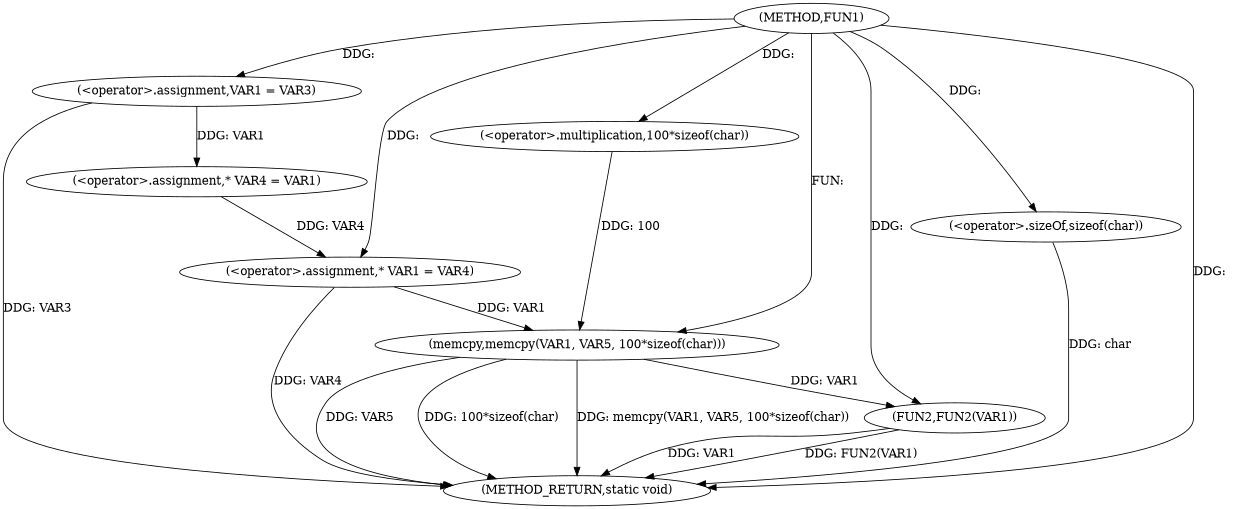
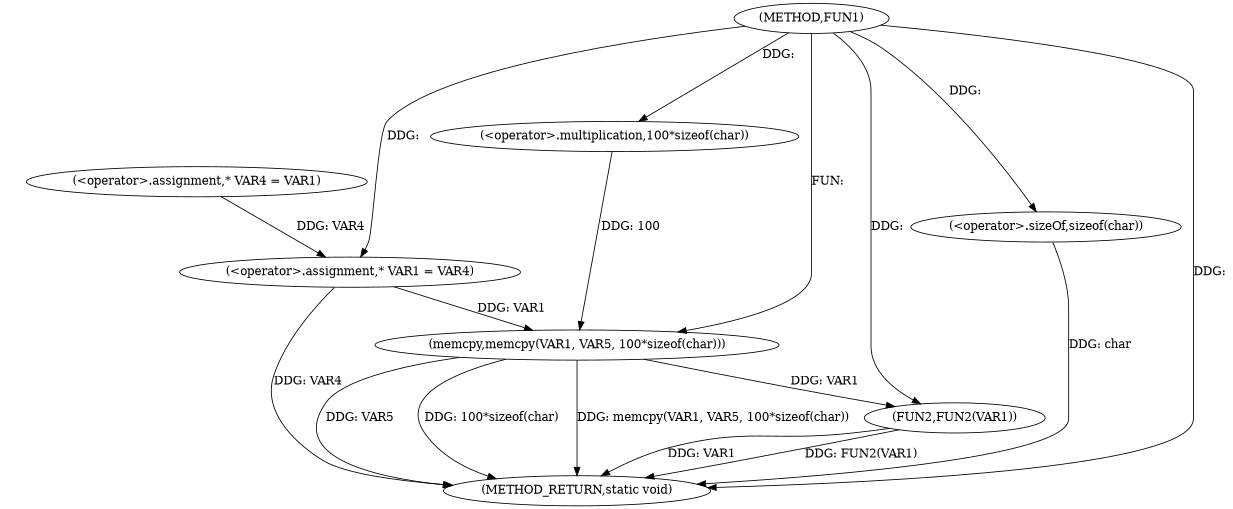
node "(<operator>.assignment,VAR1 = VAR3)": removed
